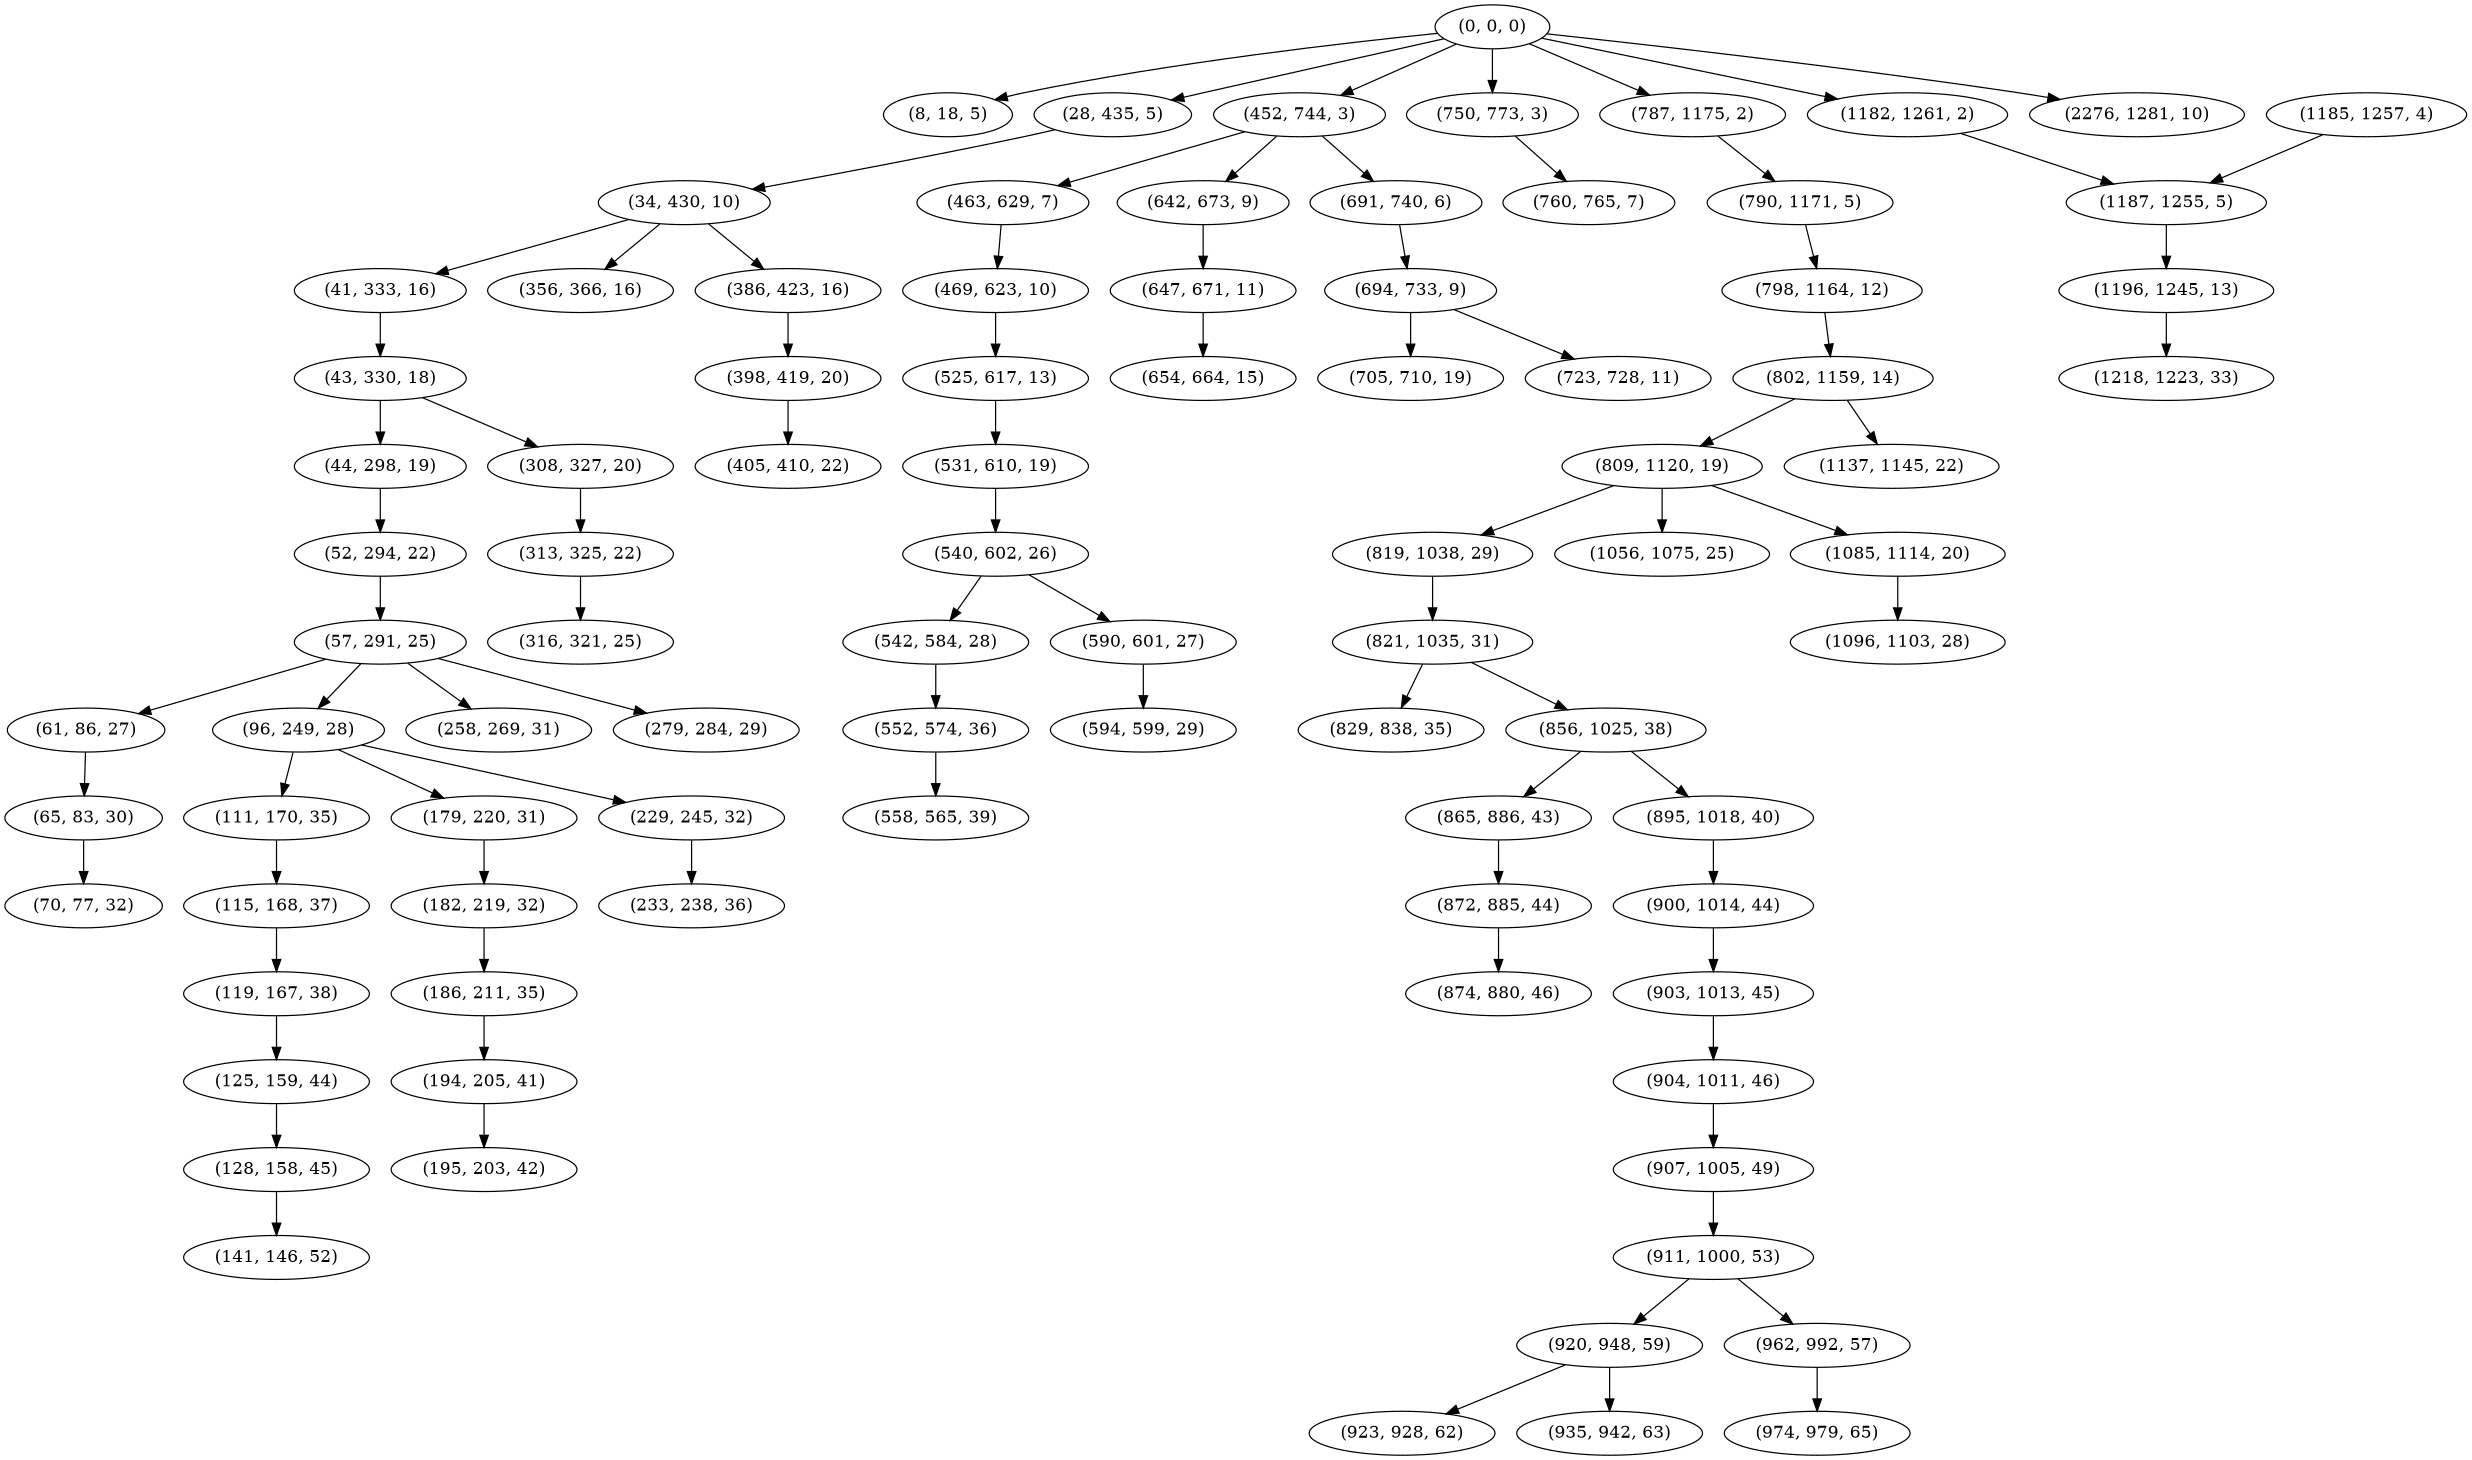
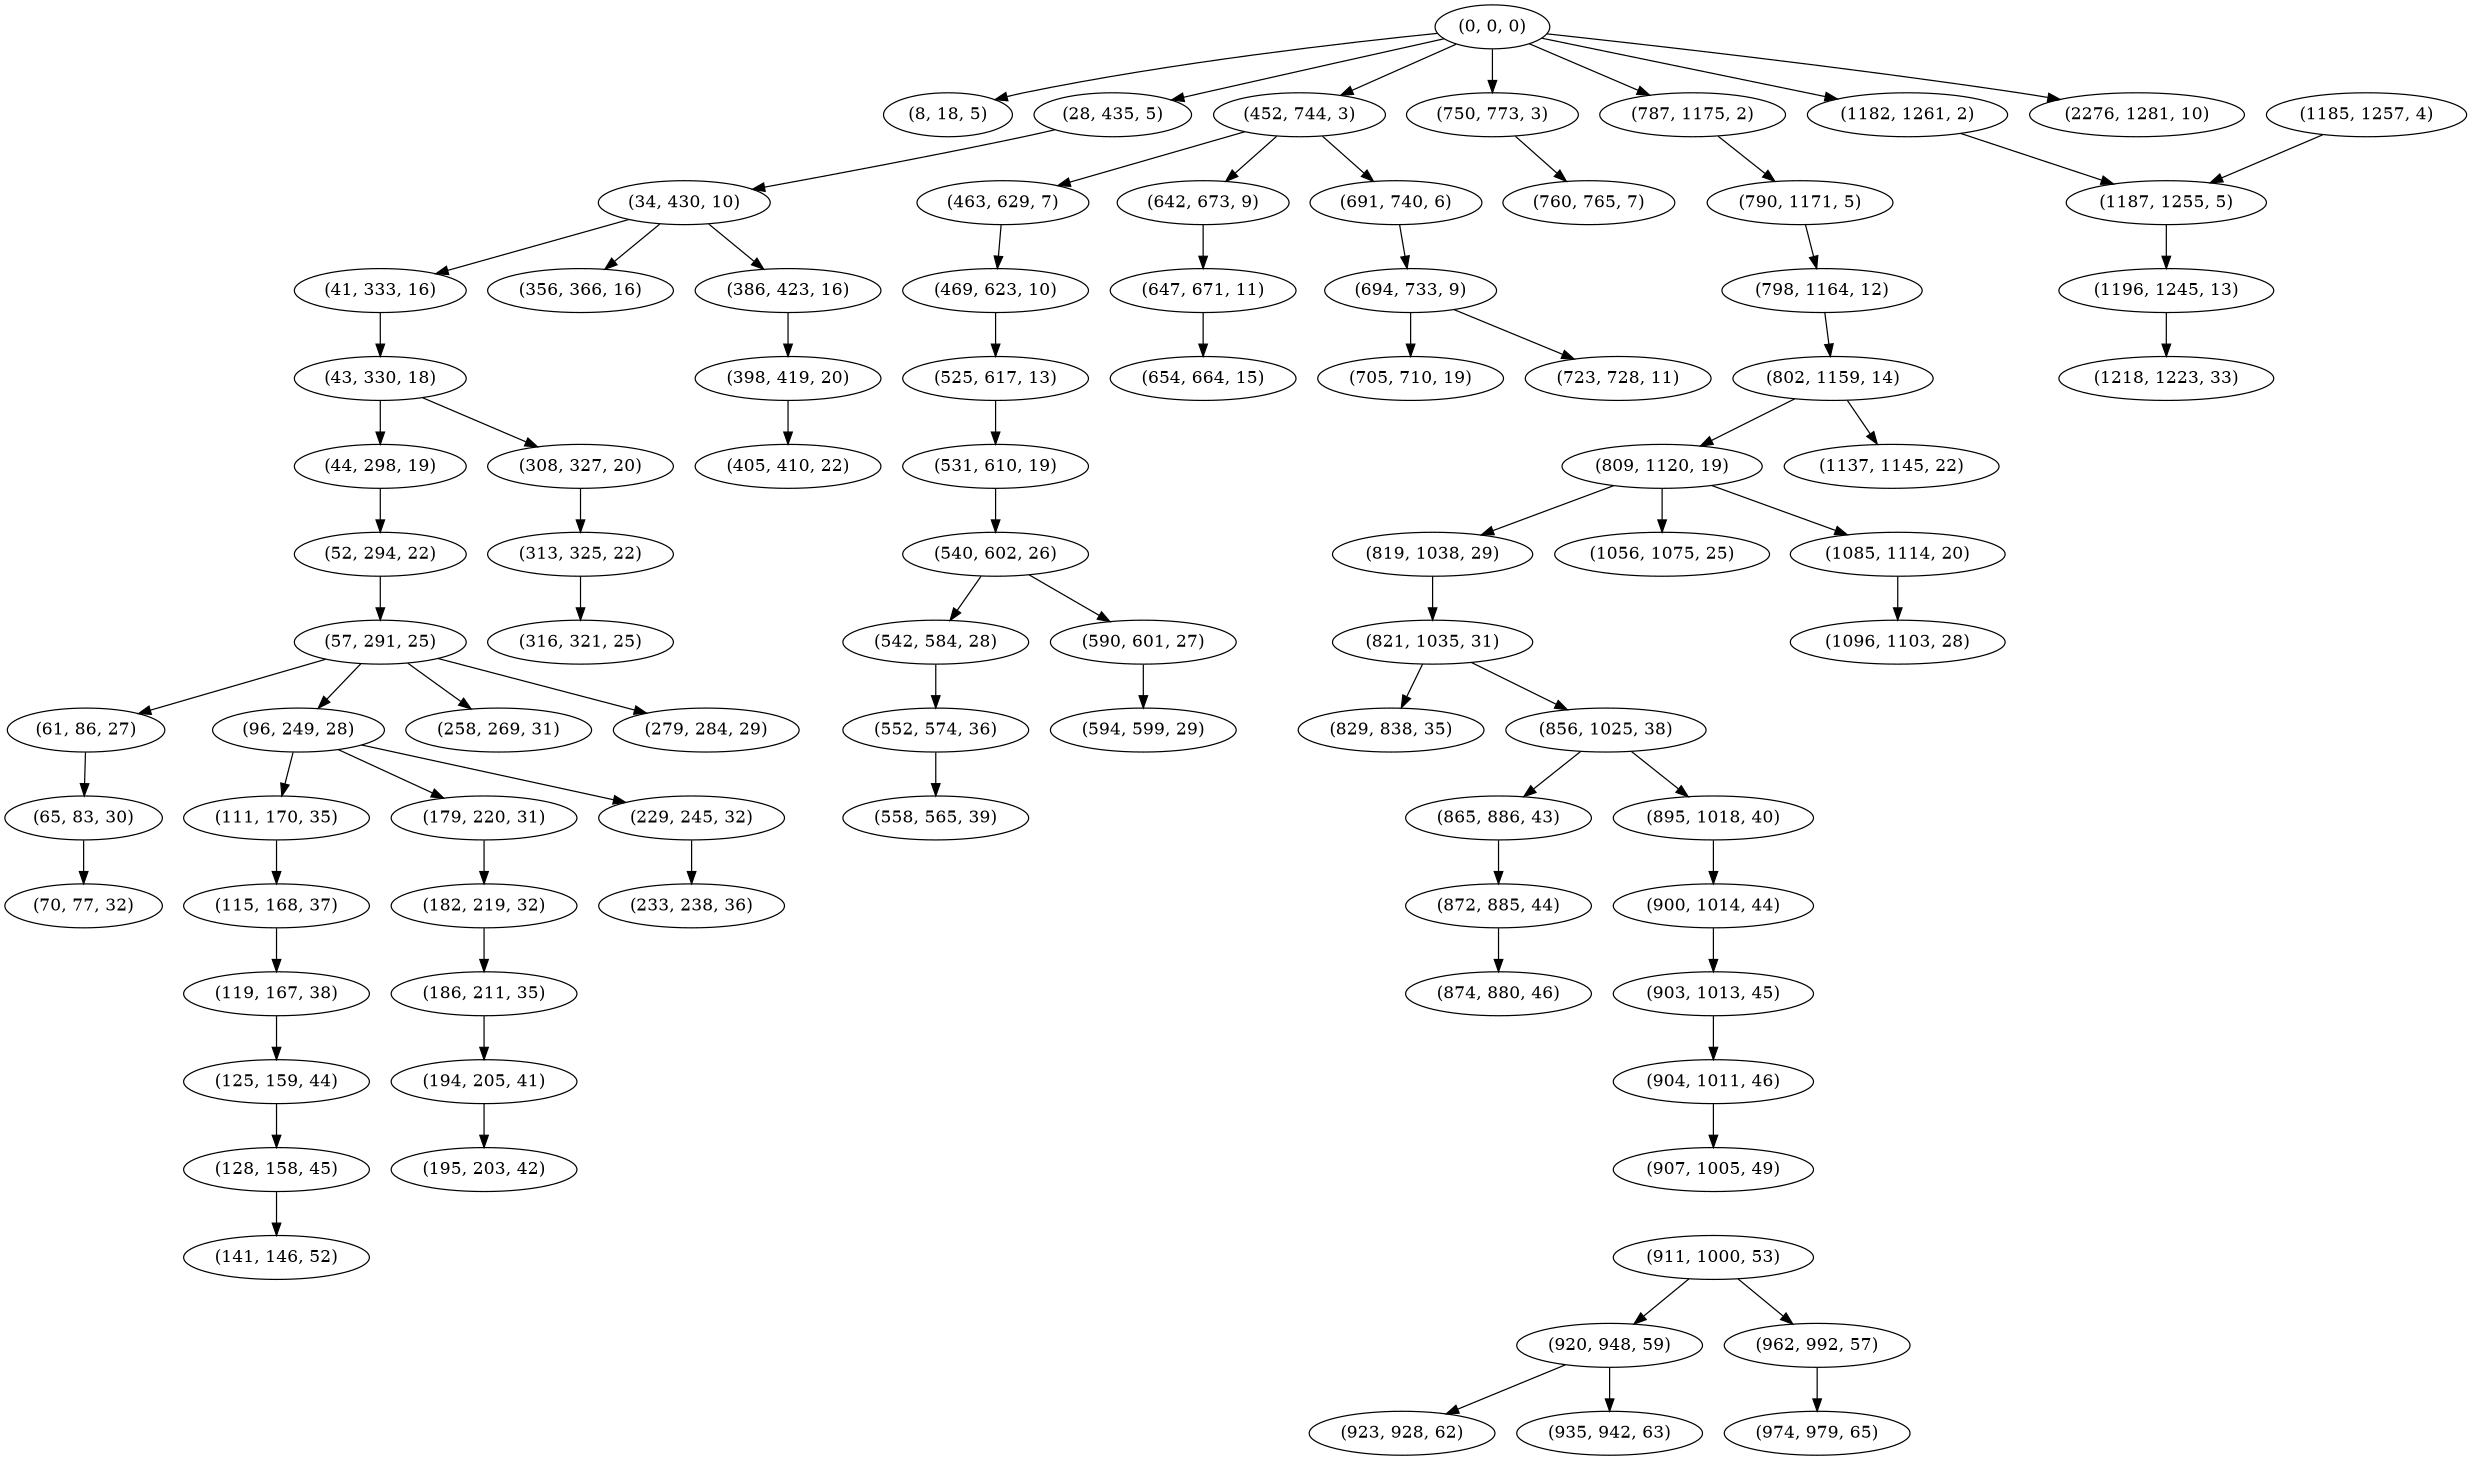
edge "(907, 1005, 49)" -> "(911, 1000, 53)": removed
